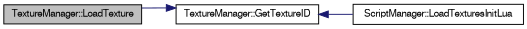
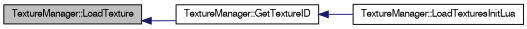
edge "TextureManager::LoadTexture" -> "TextureManager::GetTextureID": reversed
node "ScriptManager::LoadTexturesInitLua": label "ScriptManager::LoadTexturesInitLua" -> "TextureManager::LoadTexturesInitLua"
